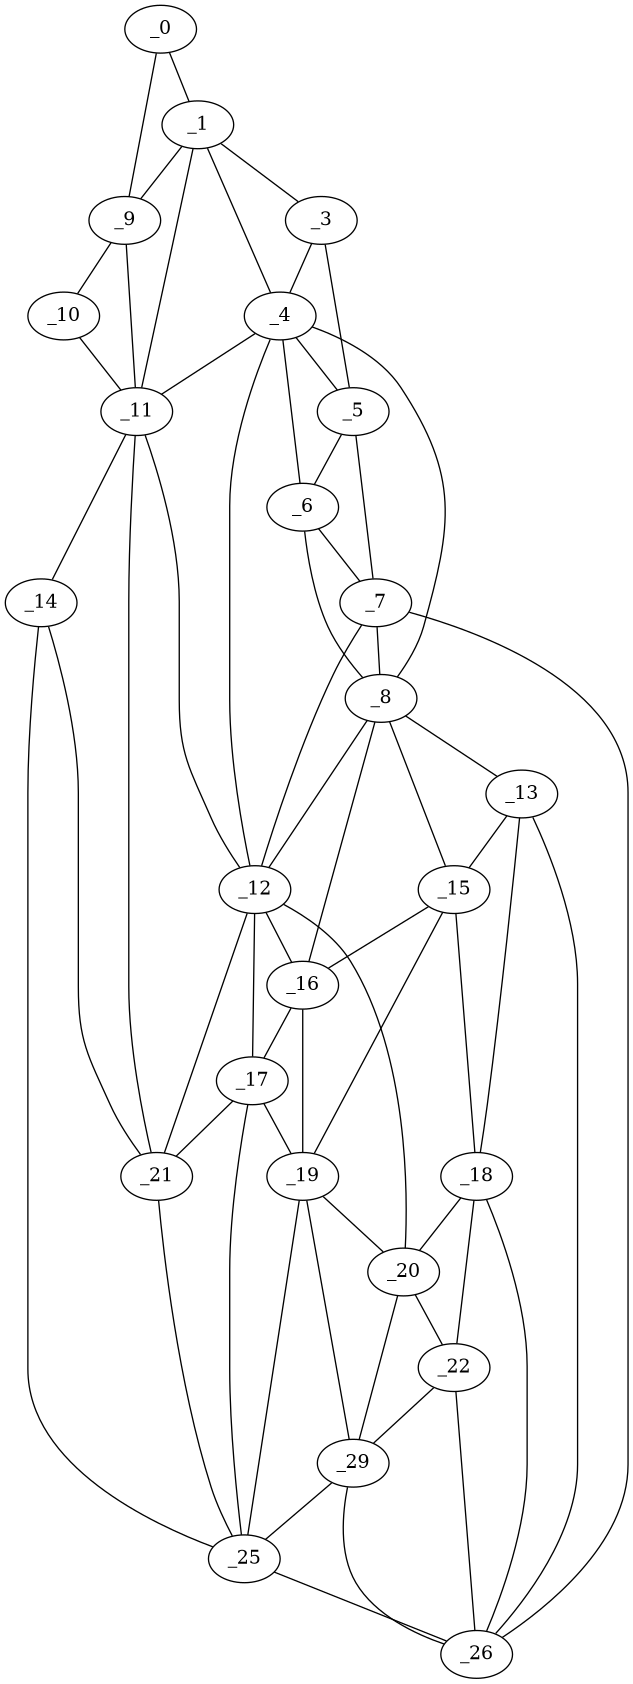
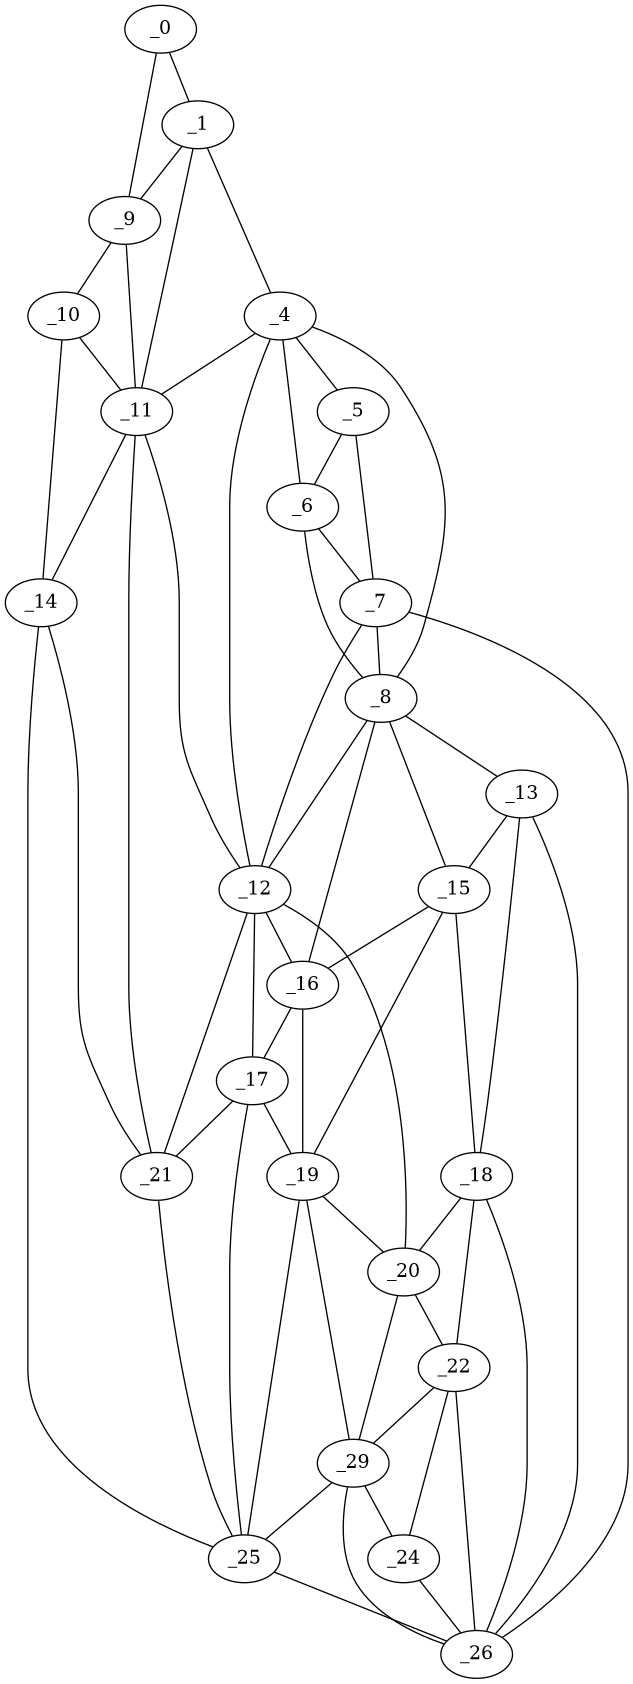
node "_3": removed
edge "_10" -- "_14": added
node "_24": added
